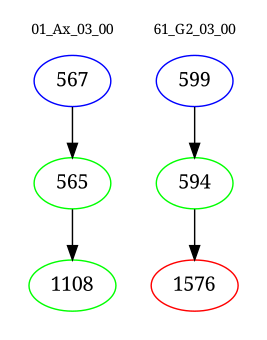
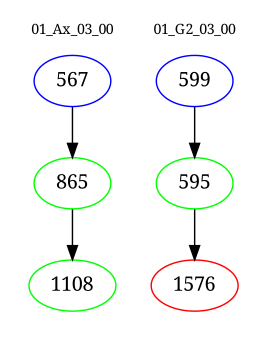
cluster "61_G2_03_00": label "61_G2_03_00" -> "01_G2_03_00"
node "565": label "565" -> "865"
node "594": label "594" -> "595"
